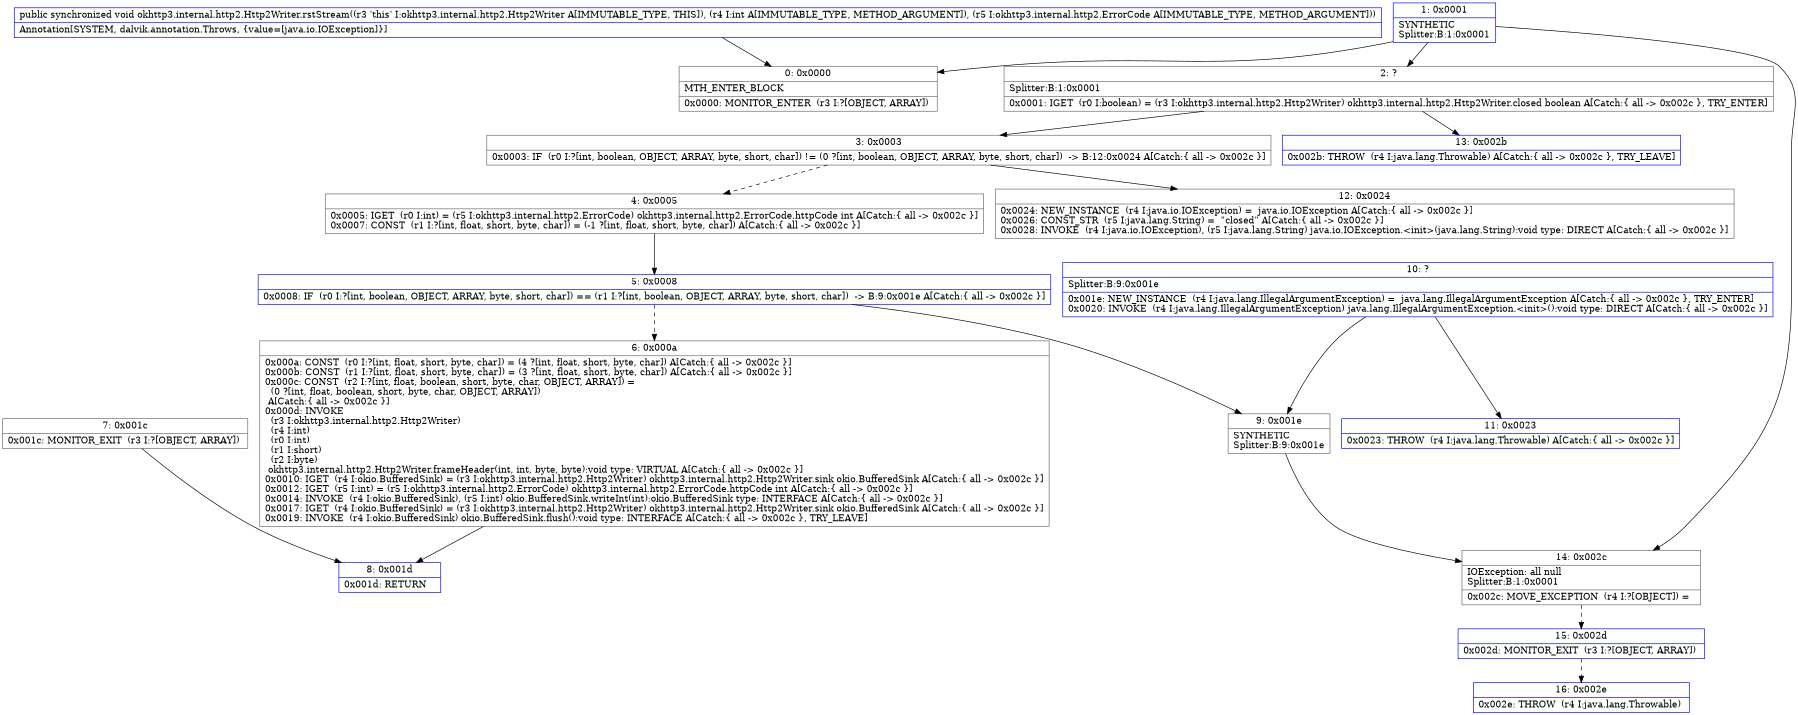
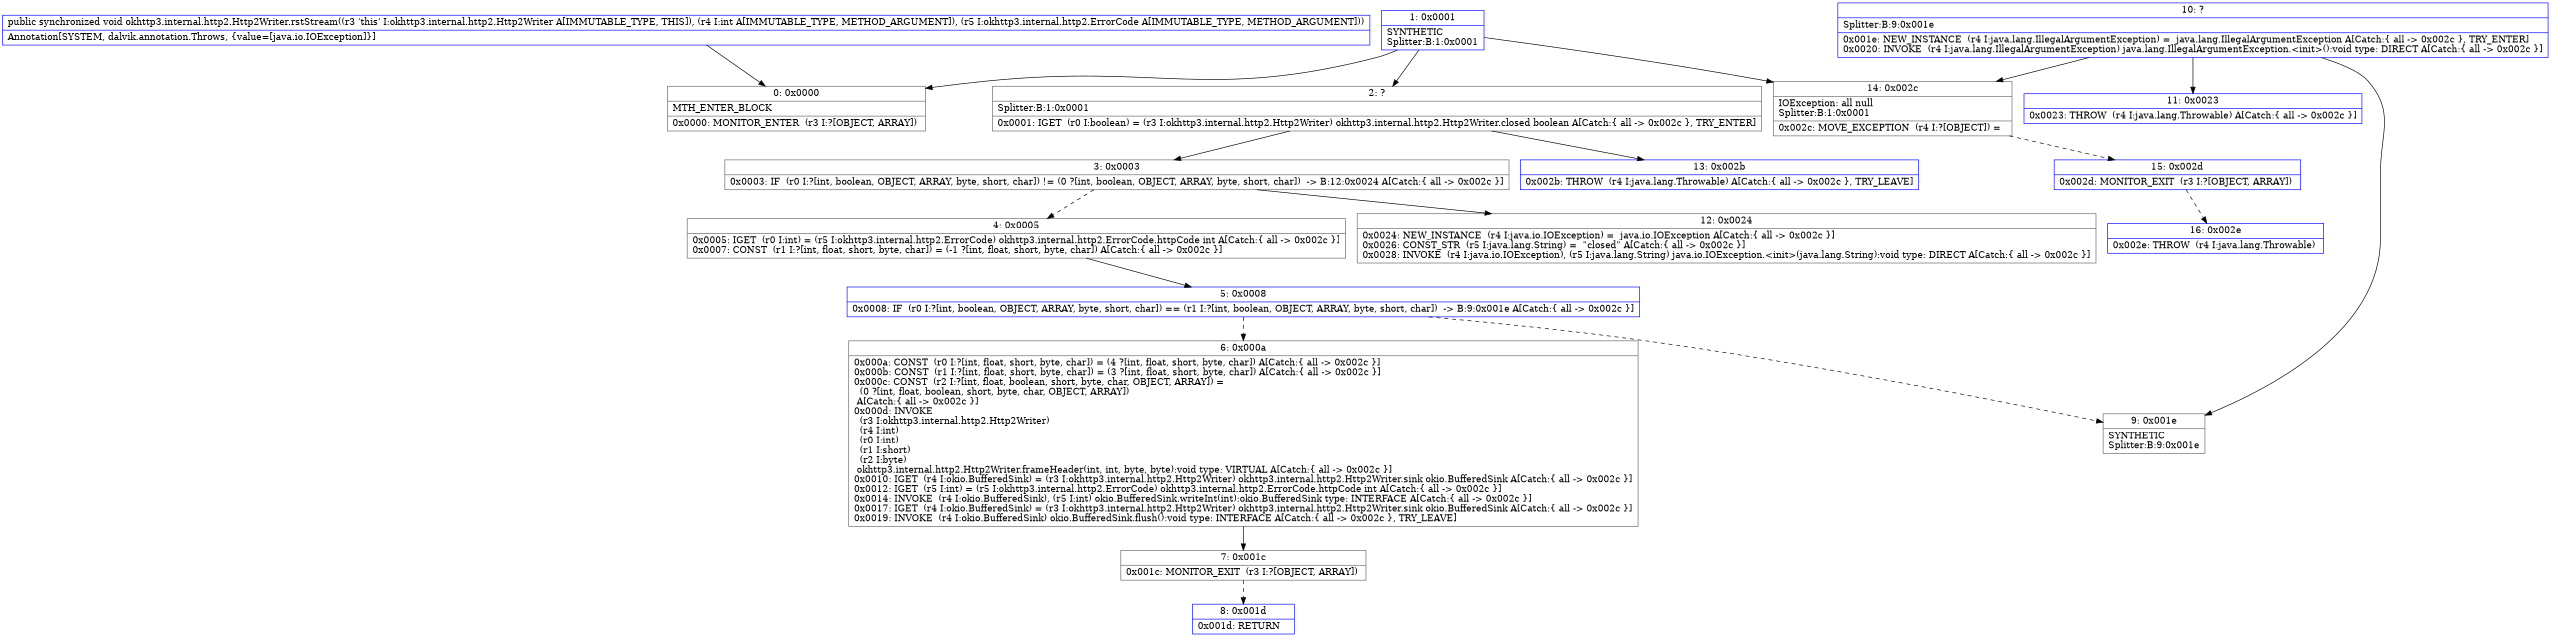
edge "5: 0x0008" -> "9: 0x001e": style solid -> dashed
edge "7: 0x001c" -> "8: 0x001d": style solid -> dashed
edge "9: 0x001e" -> "14: 0x002c": now "10: ?" -> "14: 0x002c"
edge "6: 0x000a" -> "8: 0x001d": now "6: 0x000a" -> "7: 0x001c"
